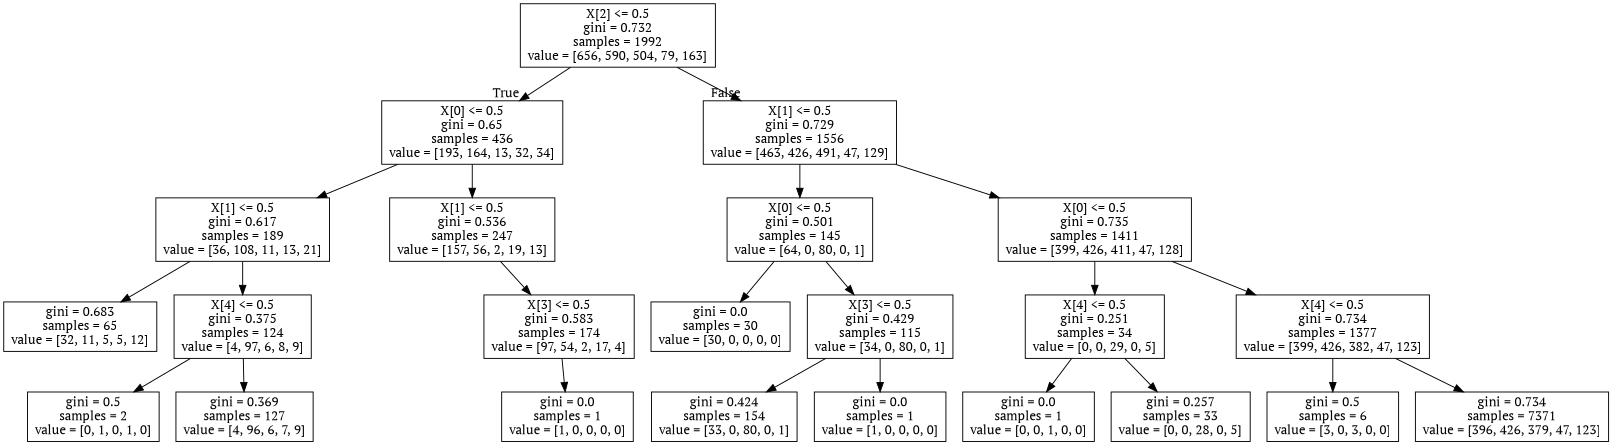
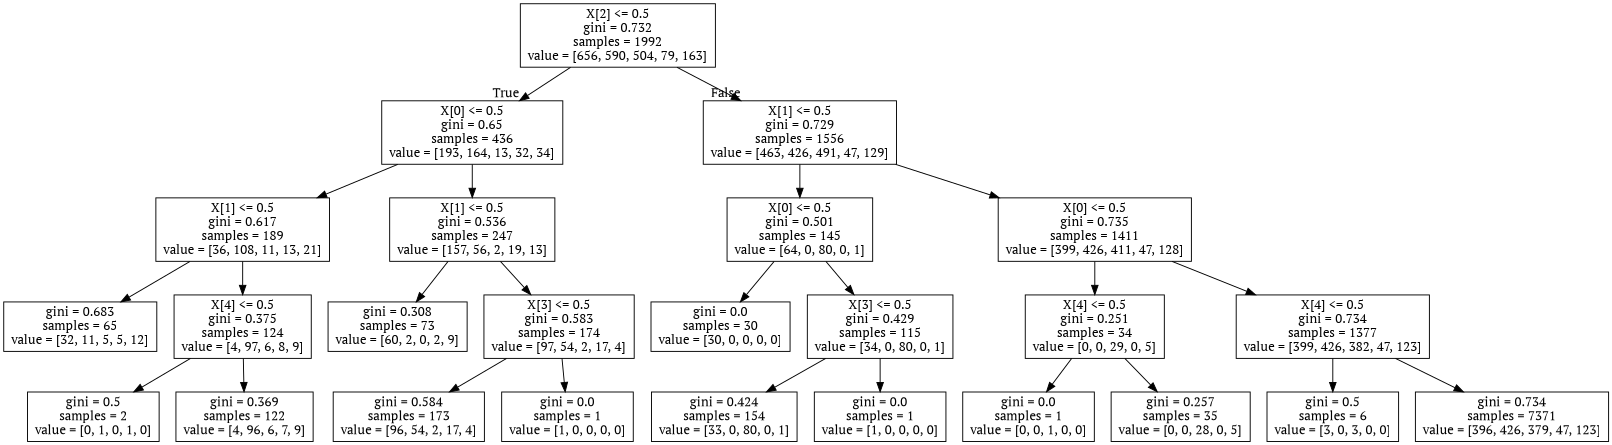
node "gini = 0.308 samples = 73 value = [60, 2, 0, 2, 9]": added
node "gini = 0.369 samples = 127 value = [4, 96, 6, 7, 9]": label "gini = 0.369 samples = 127 value = [4, 96, 6, 7, 9]" -> "gini = 0.369 samples = 122 value = [4, 96, 6, 7, 9]"
node "gini = 0.584 samples = 173 value = [96, 54, 2, 17, 4]": added
node "gini = 0.257 samples = 33 value = [0, 0, 28, 0, 5]": label "gini = 0.257 samples = 33 value = [0, 0, 28, 0, 5]" -> "gini = 0.257 samples = 35 value = [0, 0, 28, 0, 5]"
